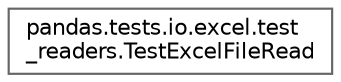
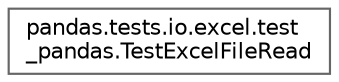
node "pandas.tests.io.excel.test _readers.TestExcelFileRead": label "pandas.tests.io.excel.test _readers.TestExcelFileRead" -> "pandas.tests.io.excel.test _pandas.TestExcelFileRead"
